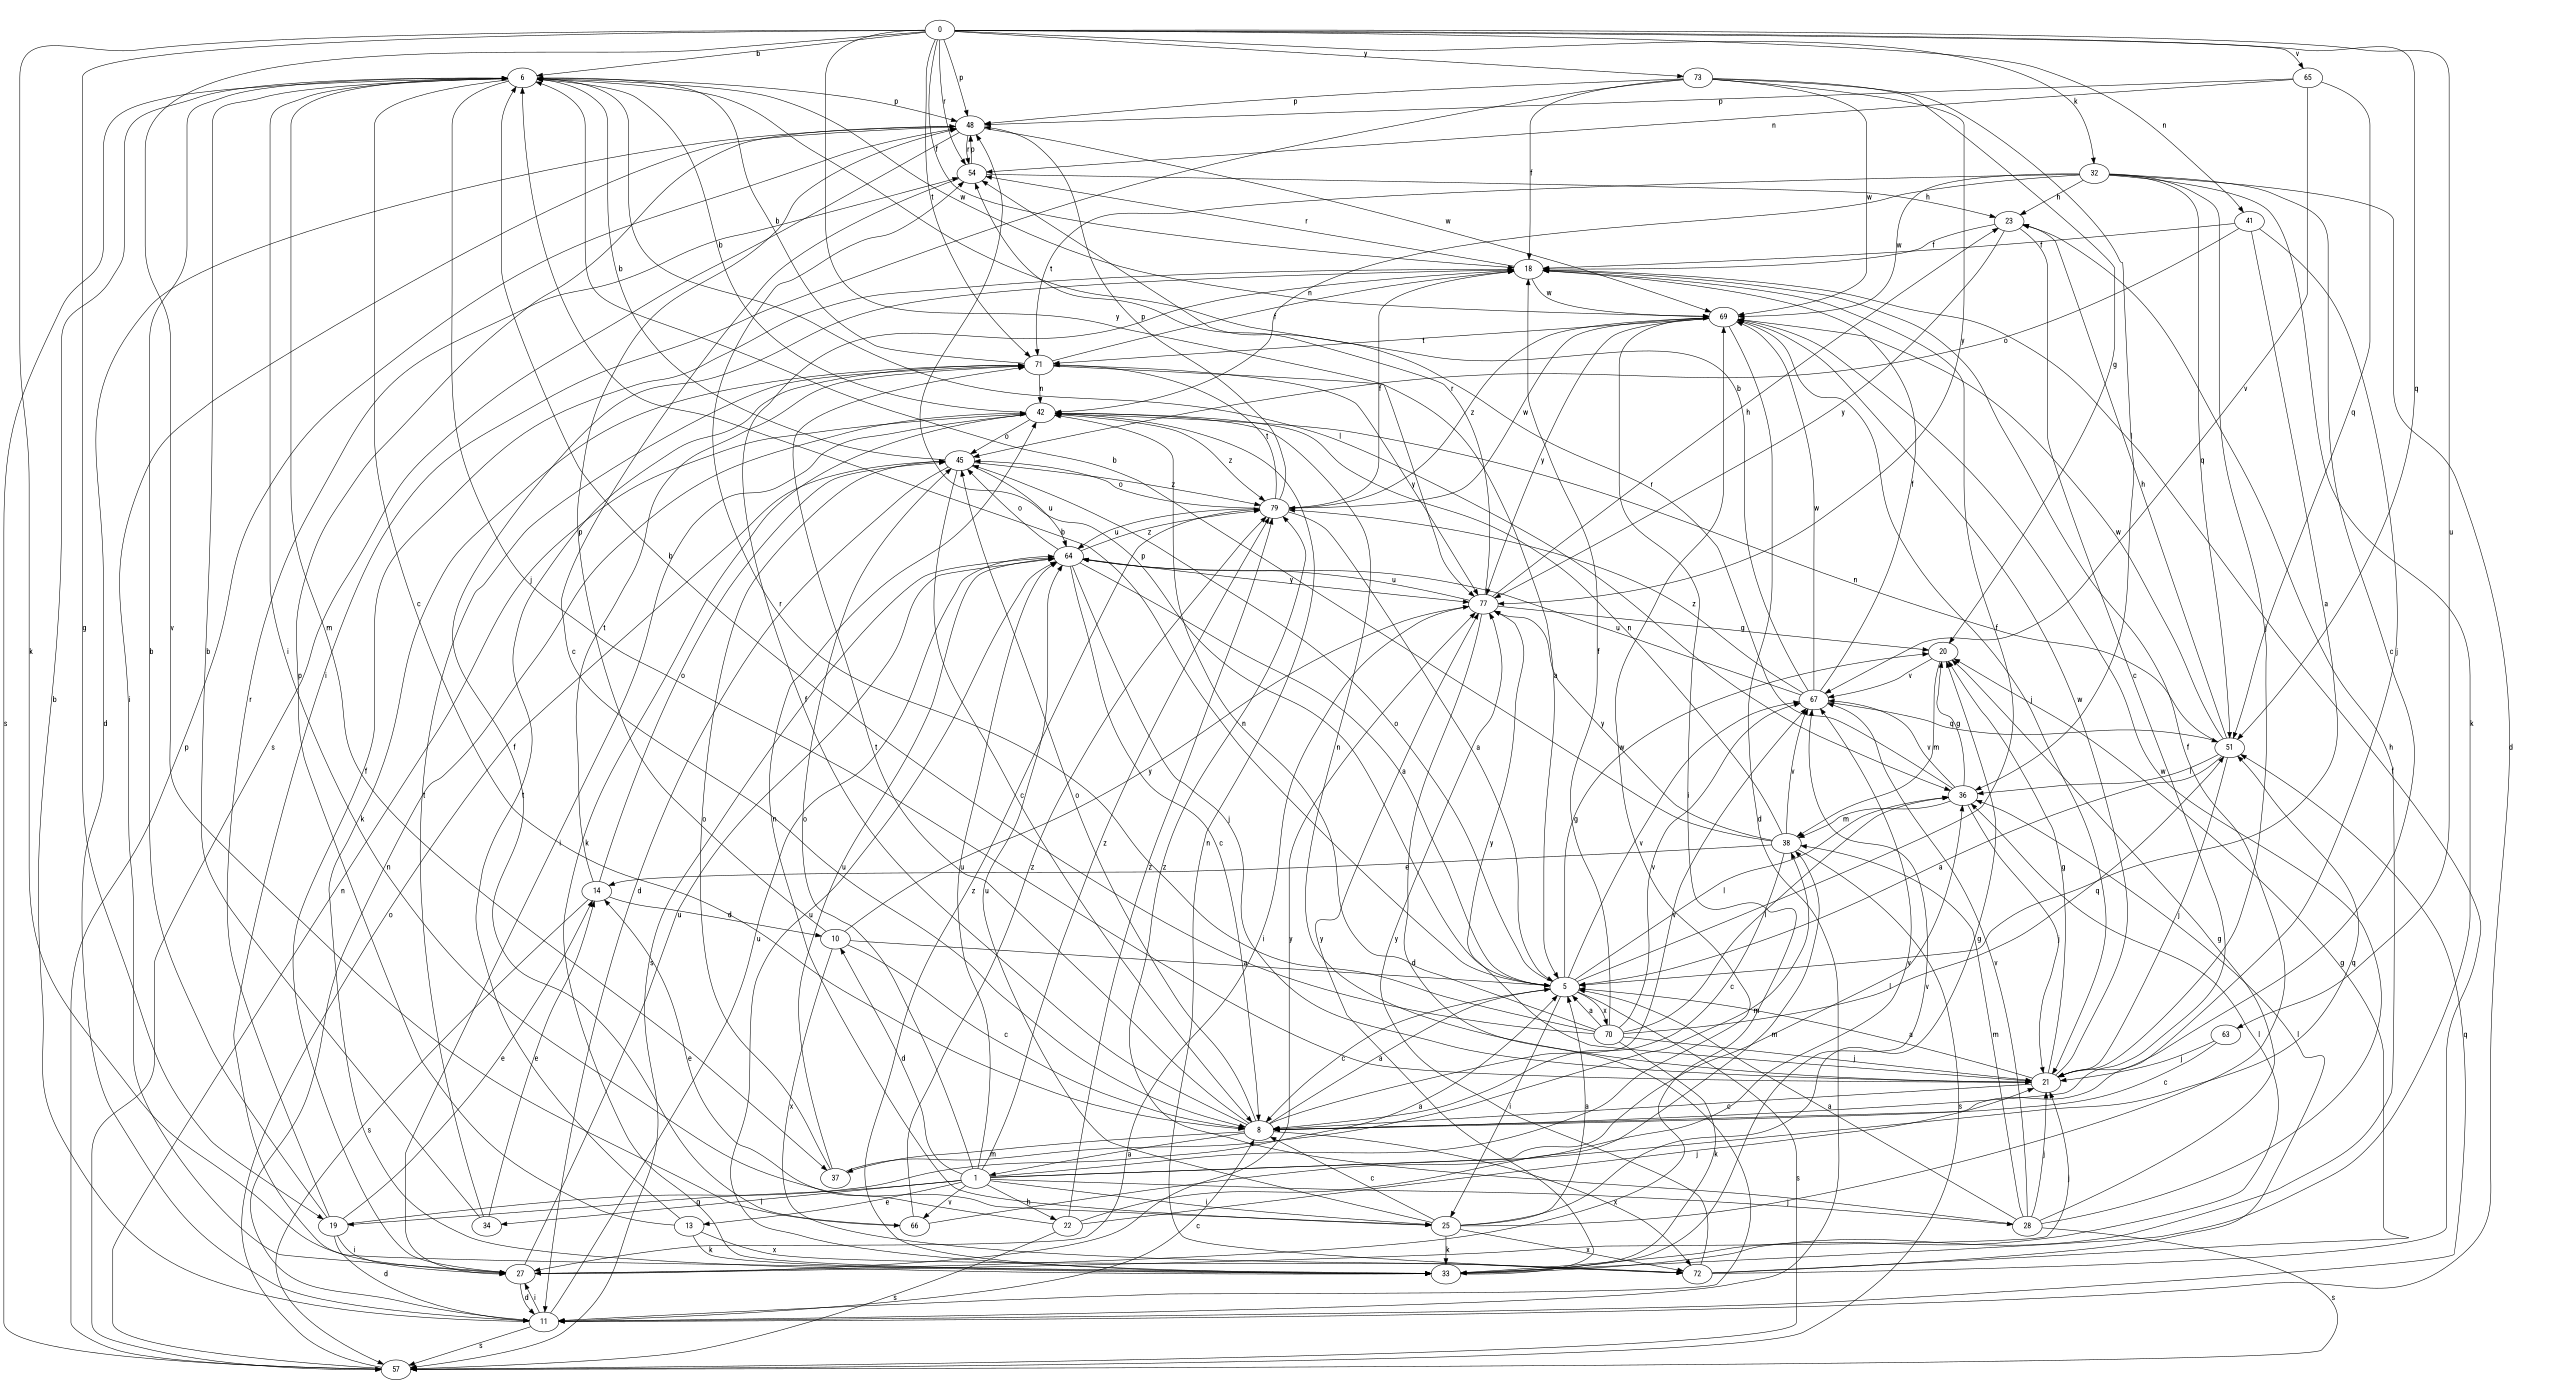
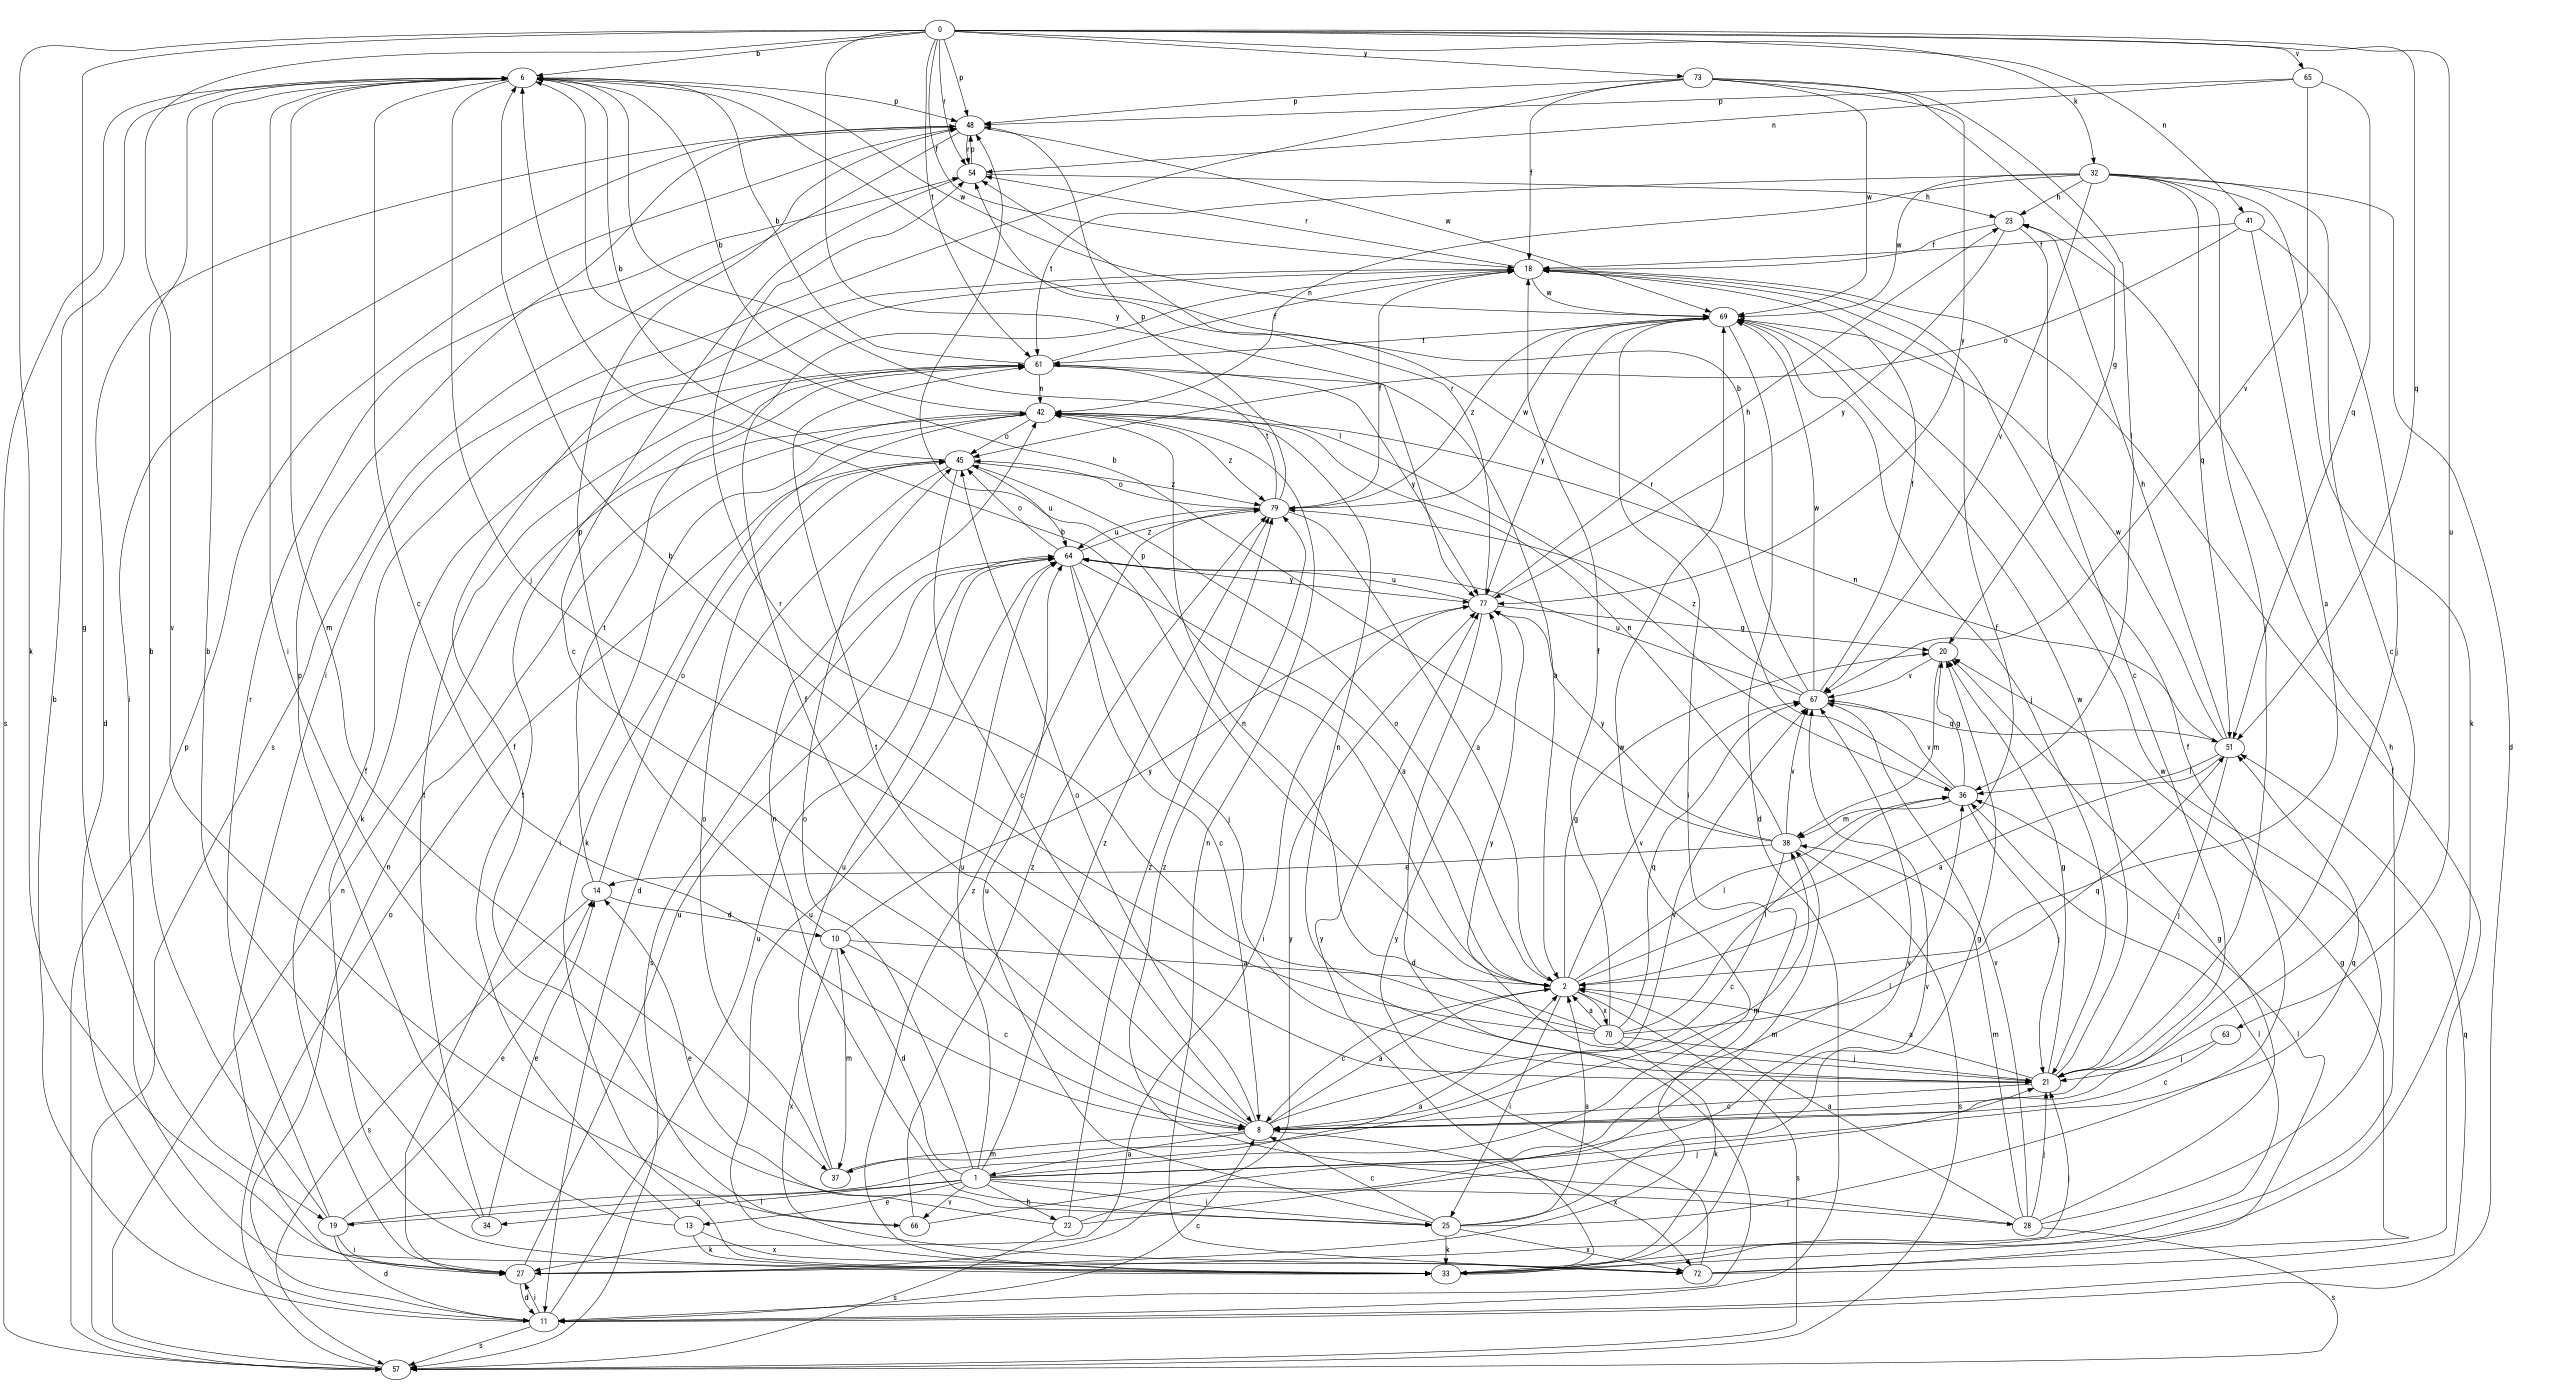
node "71": label "71" -> "61"
edge "32" -> "67": added, label "v"
edge "70" -> "67": label "v" -> "q"
node "5": label "5" -> "2"
edge "10" -> "37": added, label "m"
